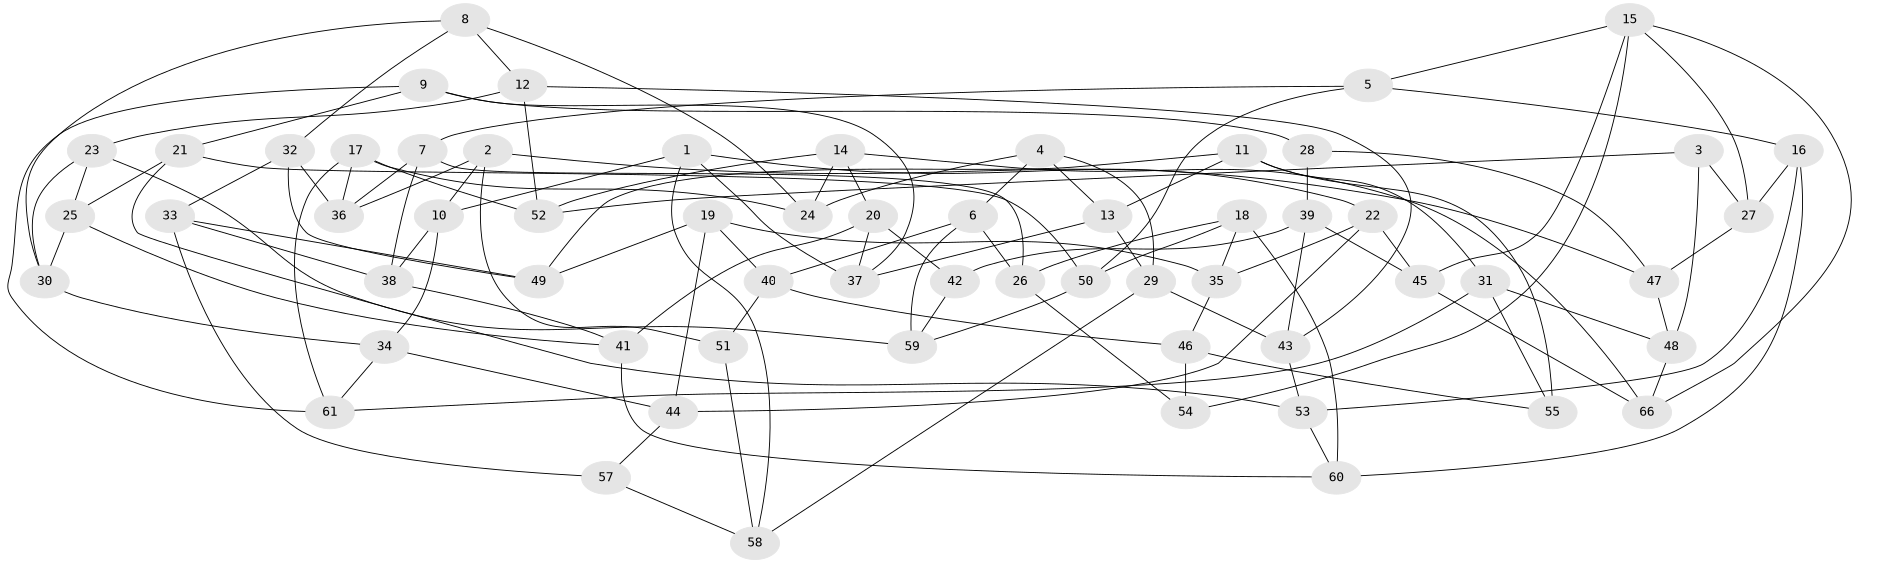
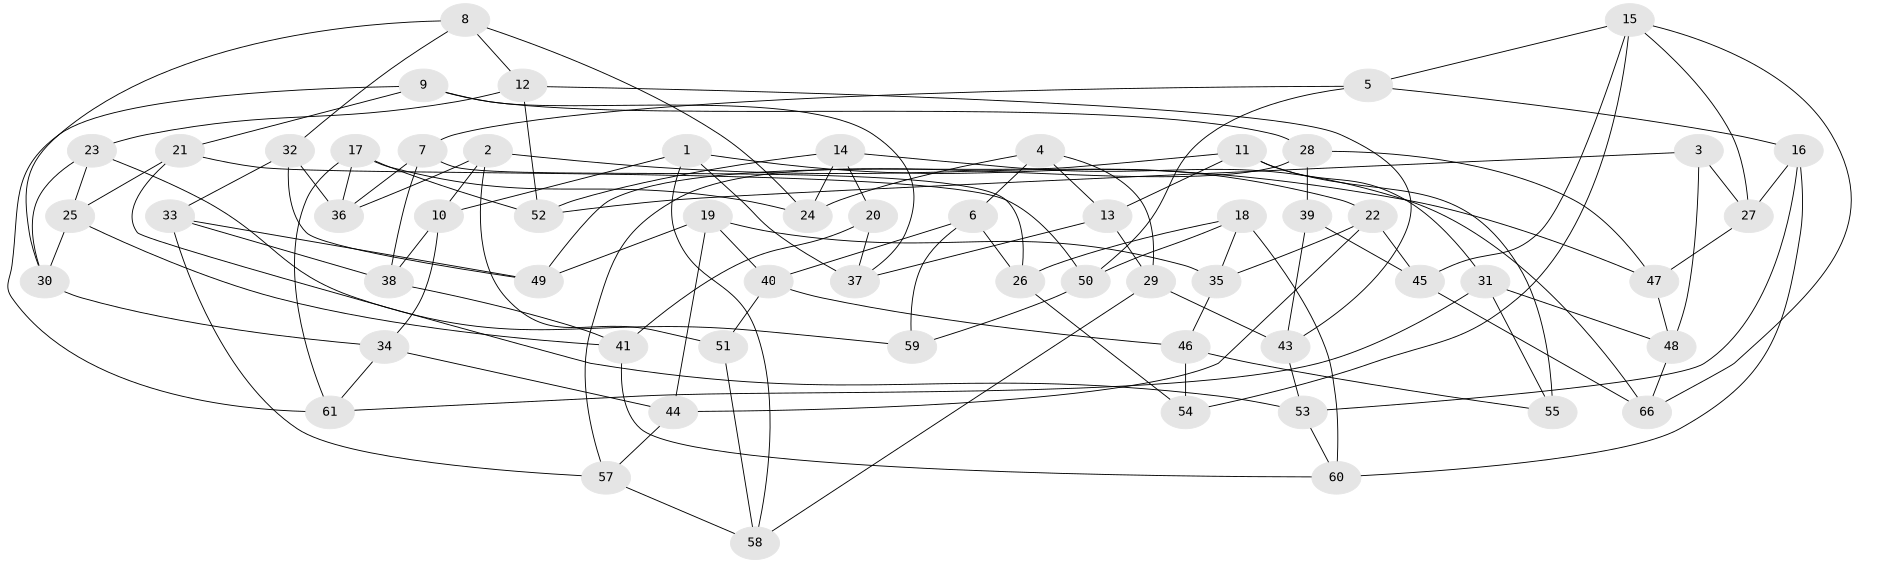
edge "28" -- "57": added
node "42": removed
